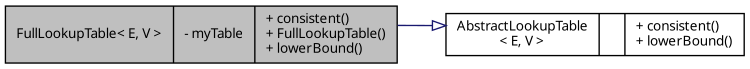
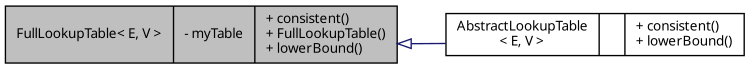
edge "FullLookupTable< E, V >" -> "AbstractLookupTable": reversed
